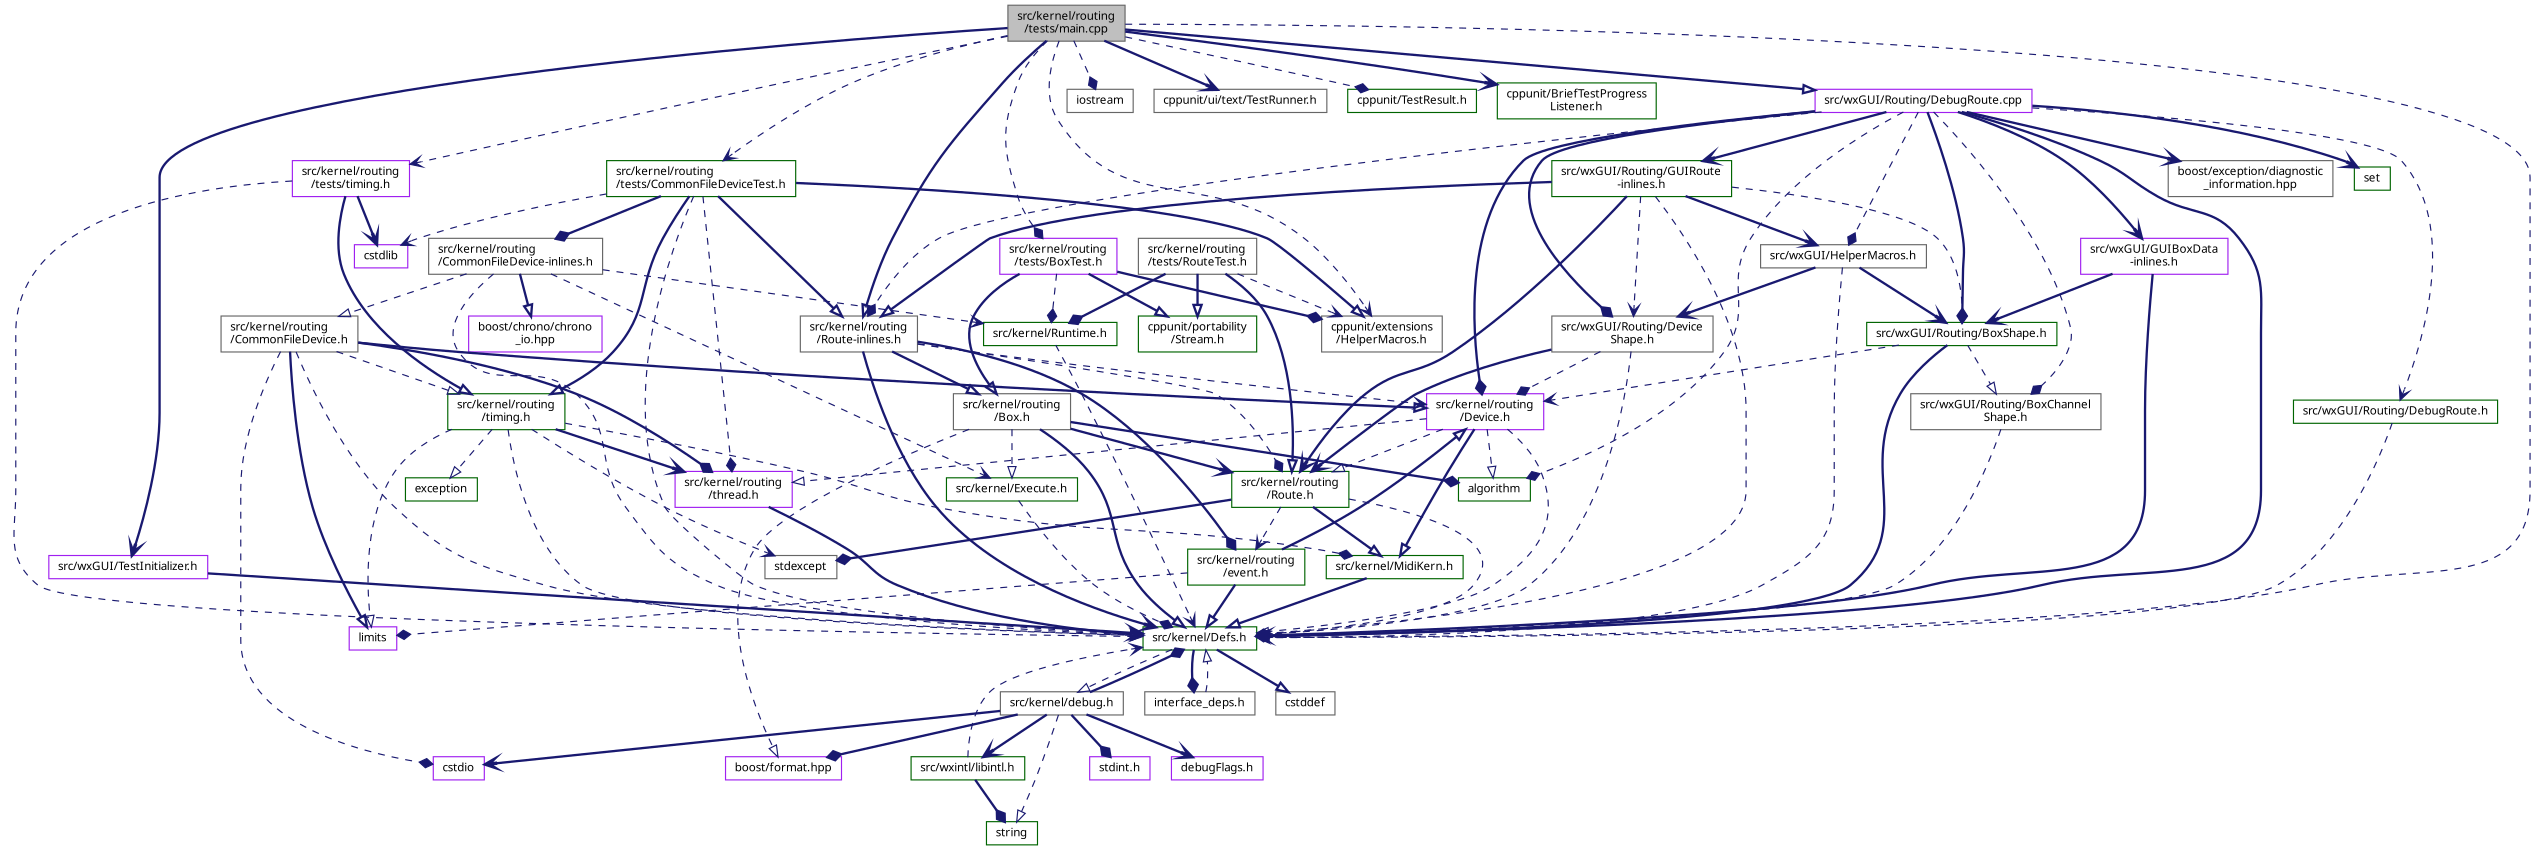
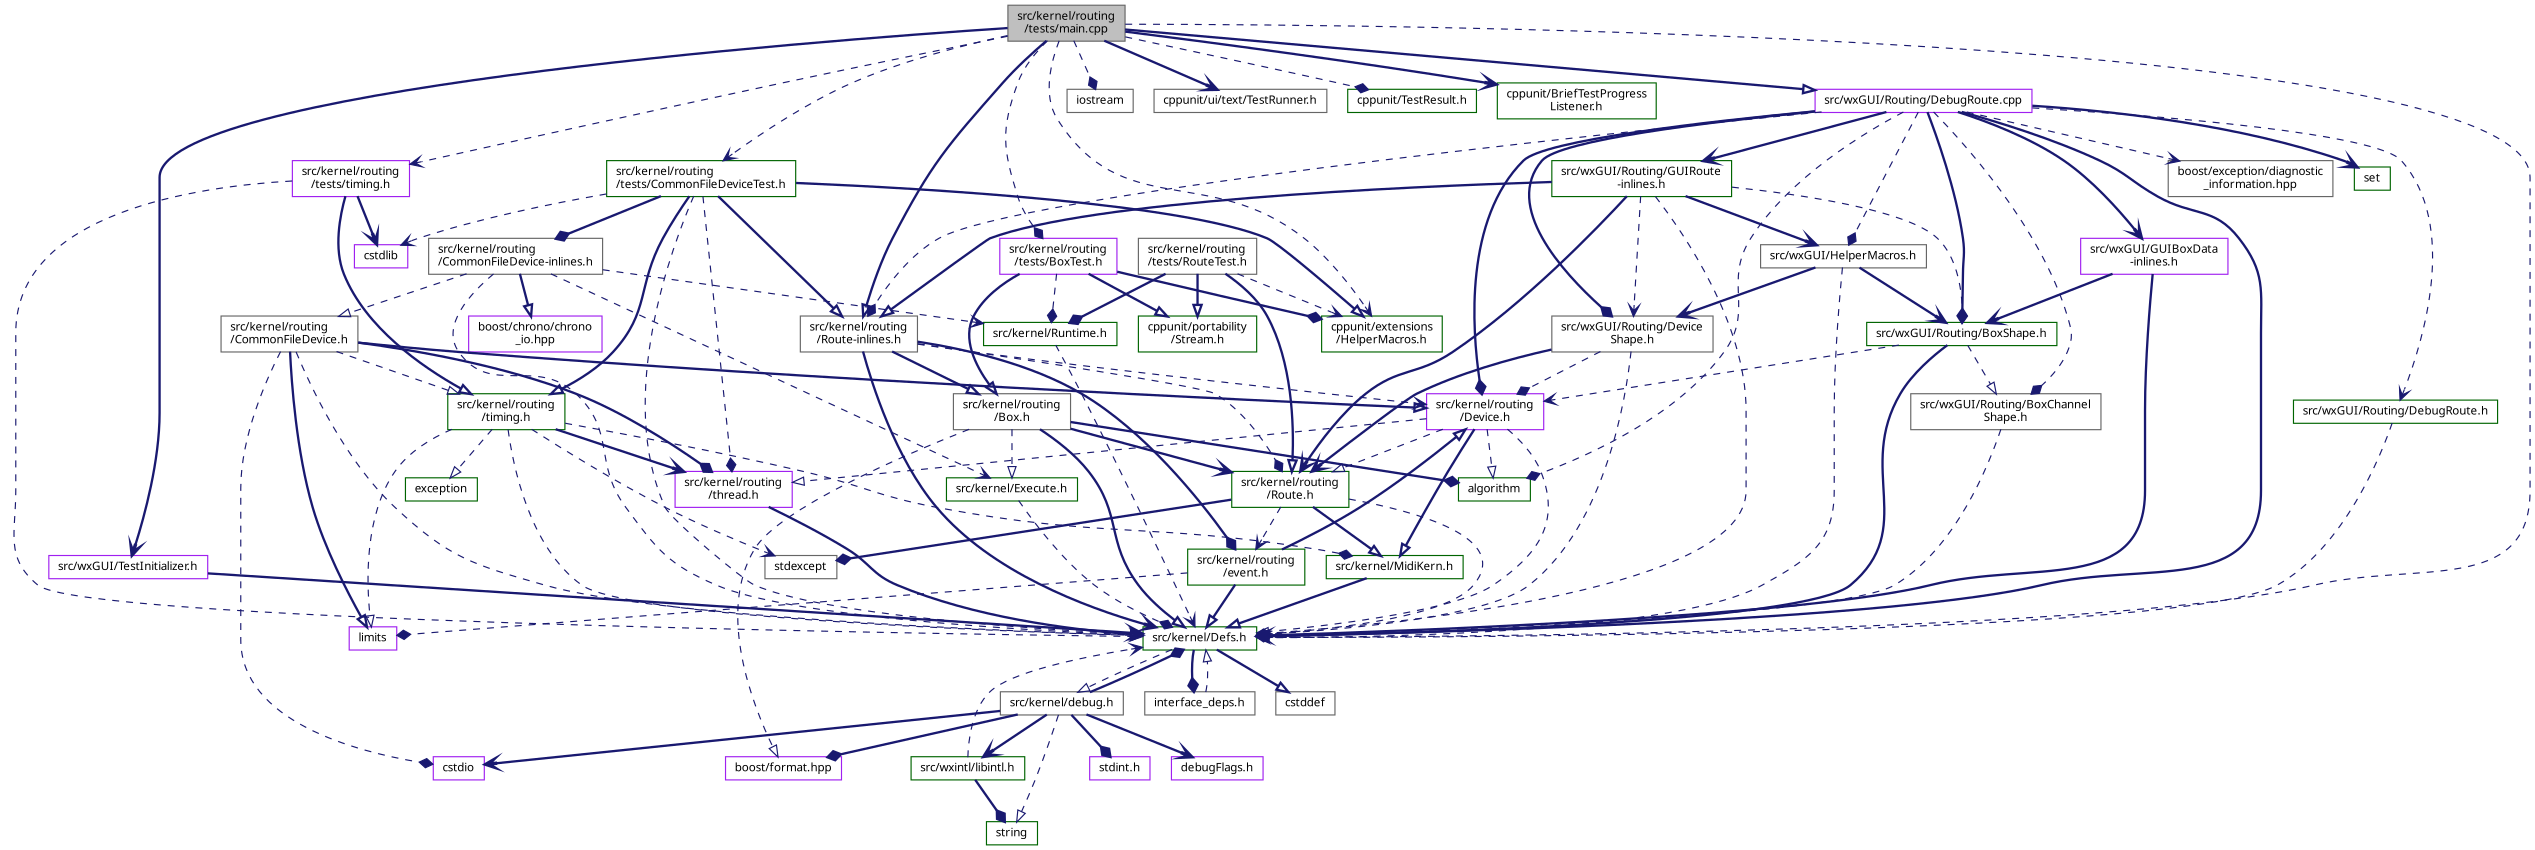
edge "src/wxGUI/Routing/DebugRoute.cpp" -> "boost/exception/diagnostic _information.hpp": style bold -> dashed
node "cppunit/extensions /HelperMacros.h": color gray40 -> darkgreen
